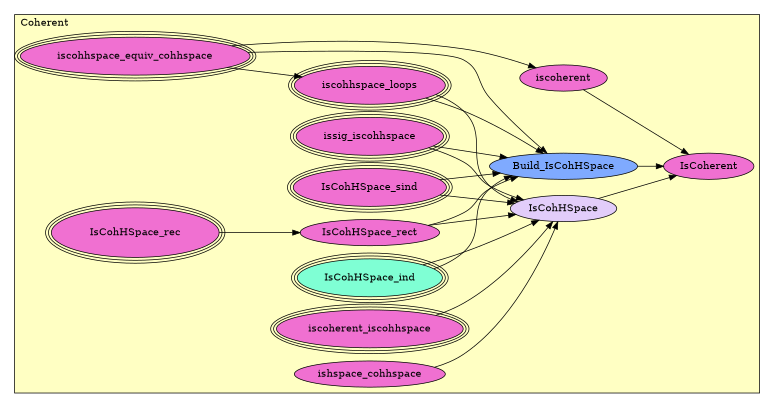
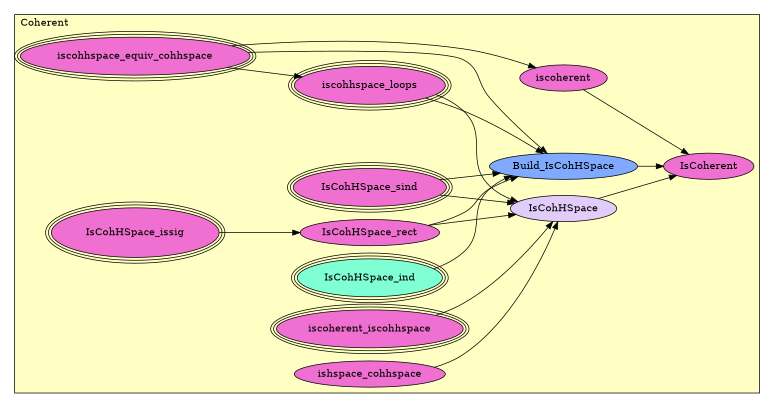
node "issig_iscohhspace": removed
node "IsCohHSpace_rec": label "IsCohHSpace_rec" -> "IsCohHSpace_issig"
edge "IsCohHSpace_ind" -> "IsCohHSpace": removed
